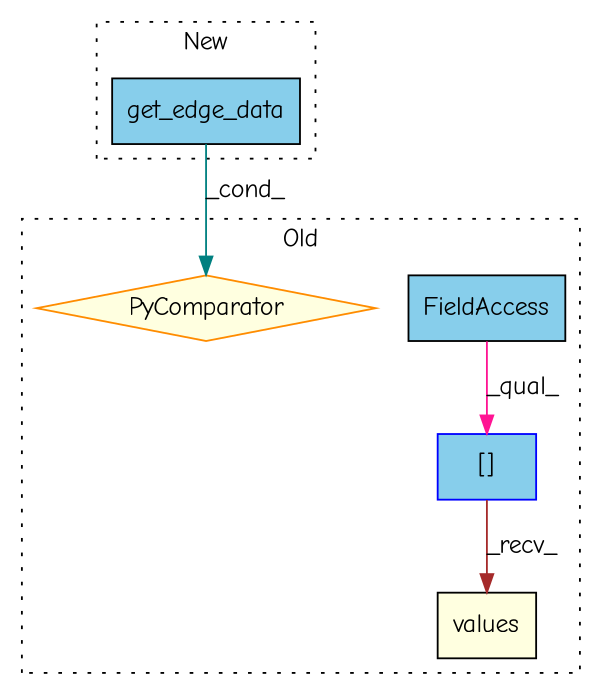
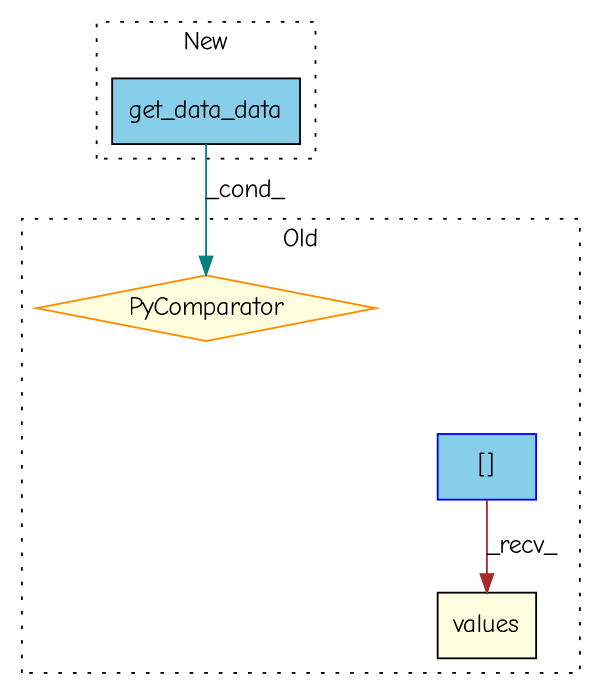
node "get_edge_data": label "get_edge_data" -> "get_data_data"
node "FieldAccess": removed
